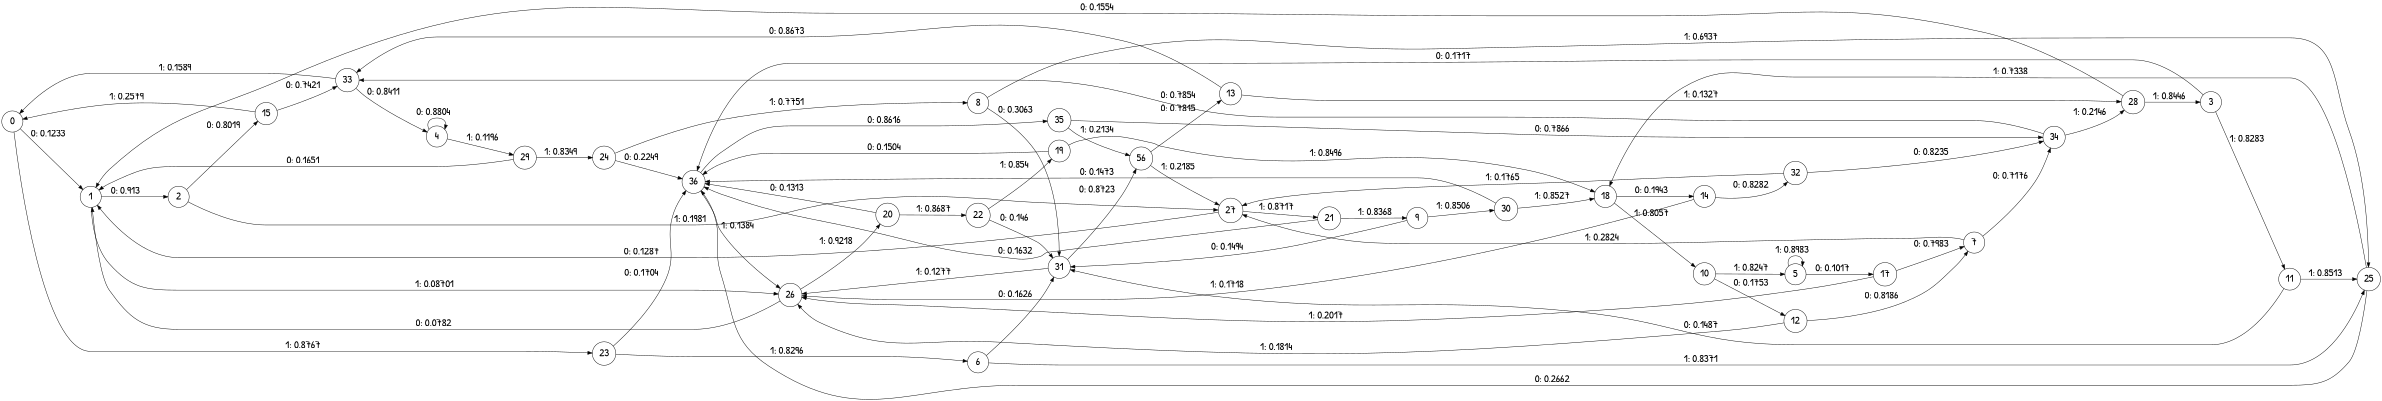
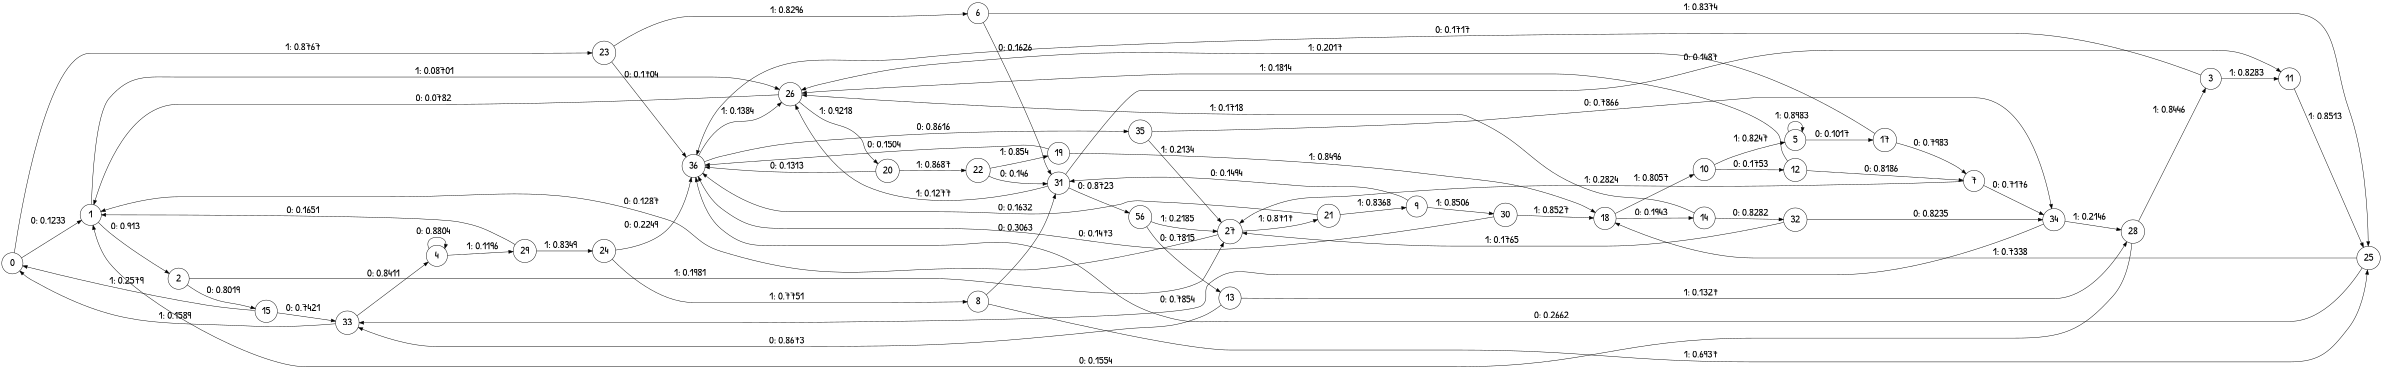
edge "35" -> "56": now "35" -> "27"
edge "11" -> "31": reversed
edge "6" -> "25": label "1: 0.8371   " -> "1: 0.8374   "
